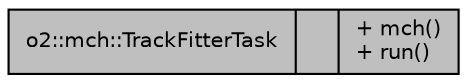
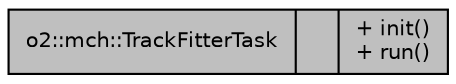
node "o2::mch::TrackFitterTask": text "+ mch()" -> "+ init()"
